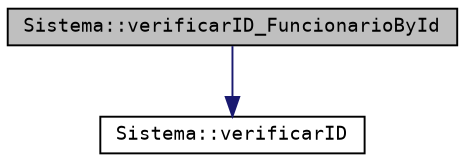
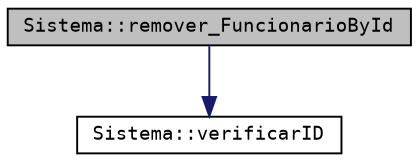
node "Sistema::verificarID_FuncionarioById": label "Sistema::verificarID_FuncionarioById" -> "Sistema::remover_FuncionarioById"
